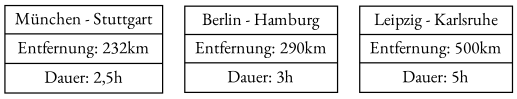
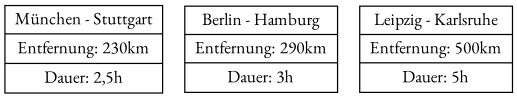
node "München - Stuttgart": text "Entfernung: 232km" -> "Entfernung: 230km"
